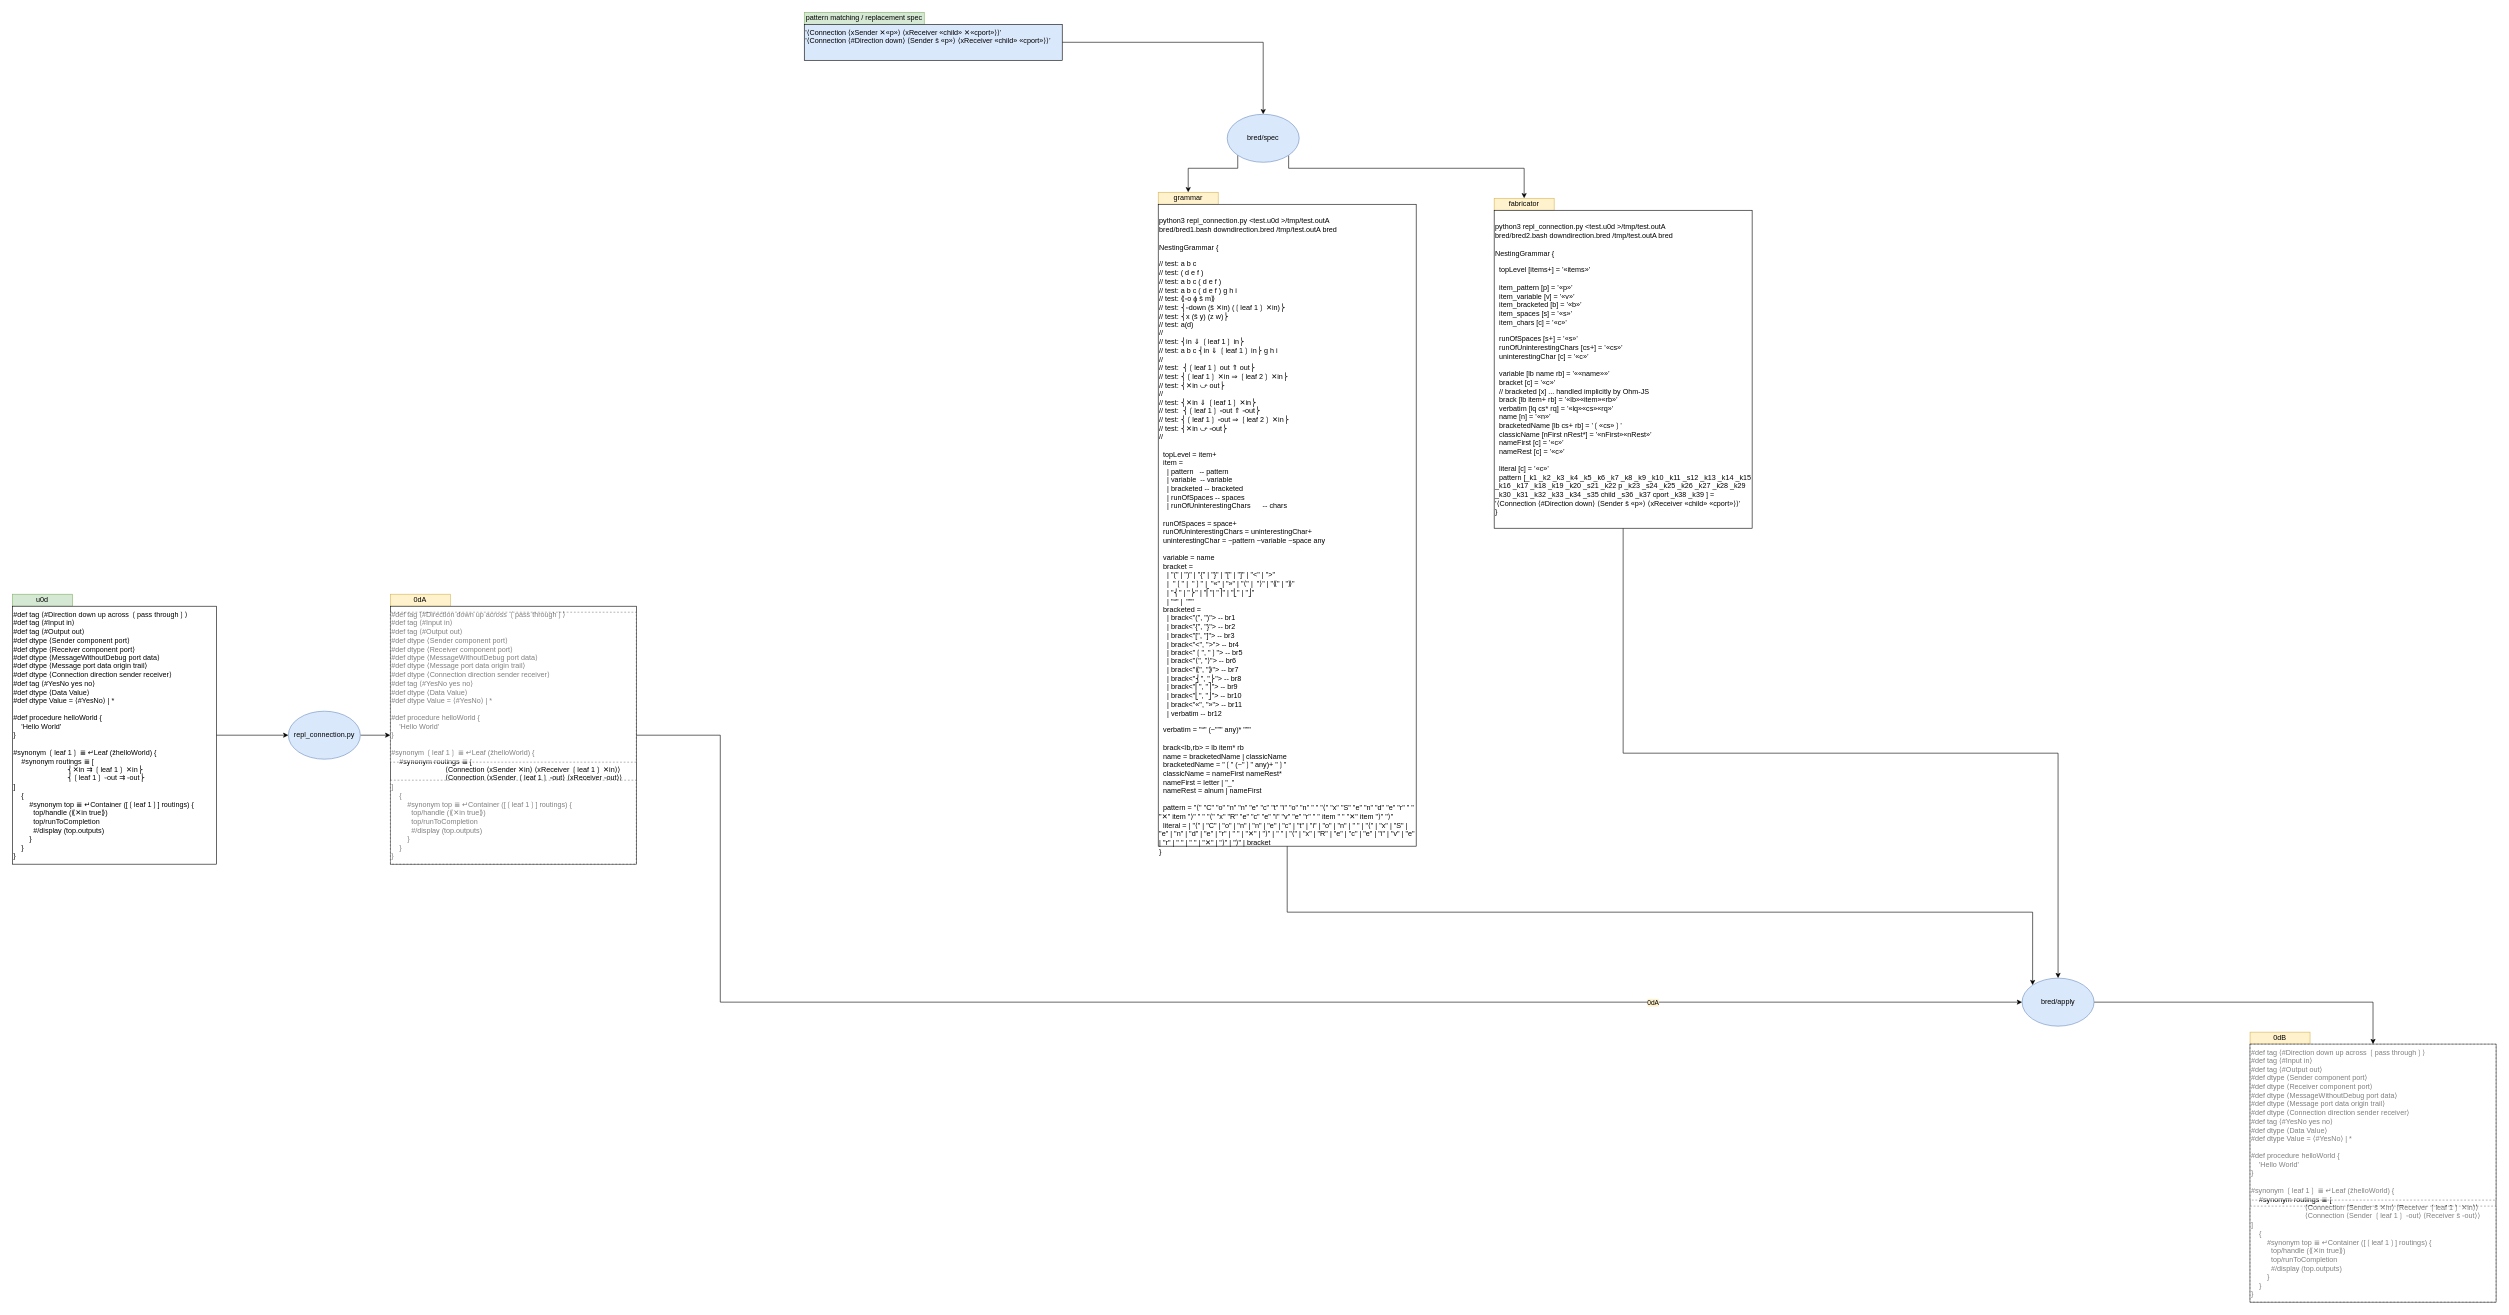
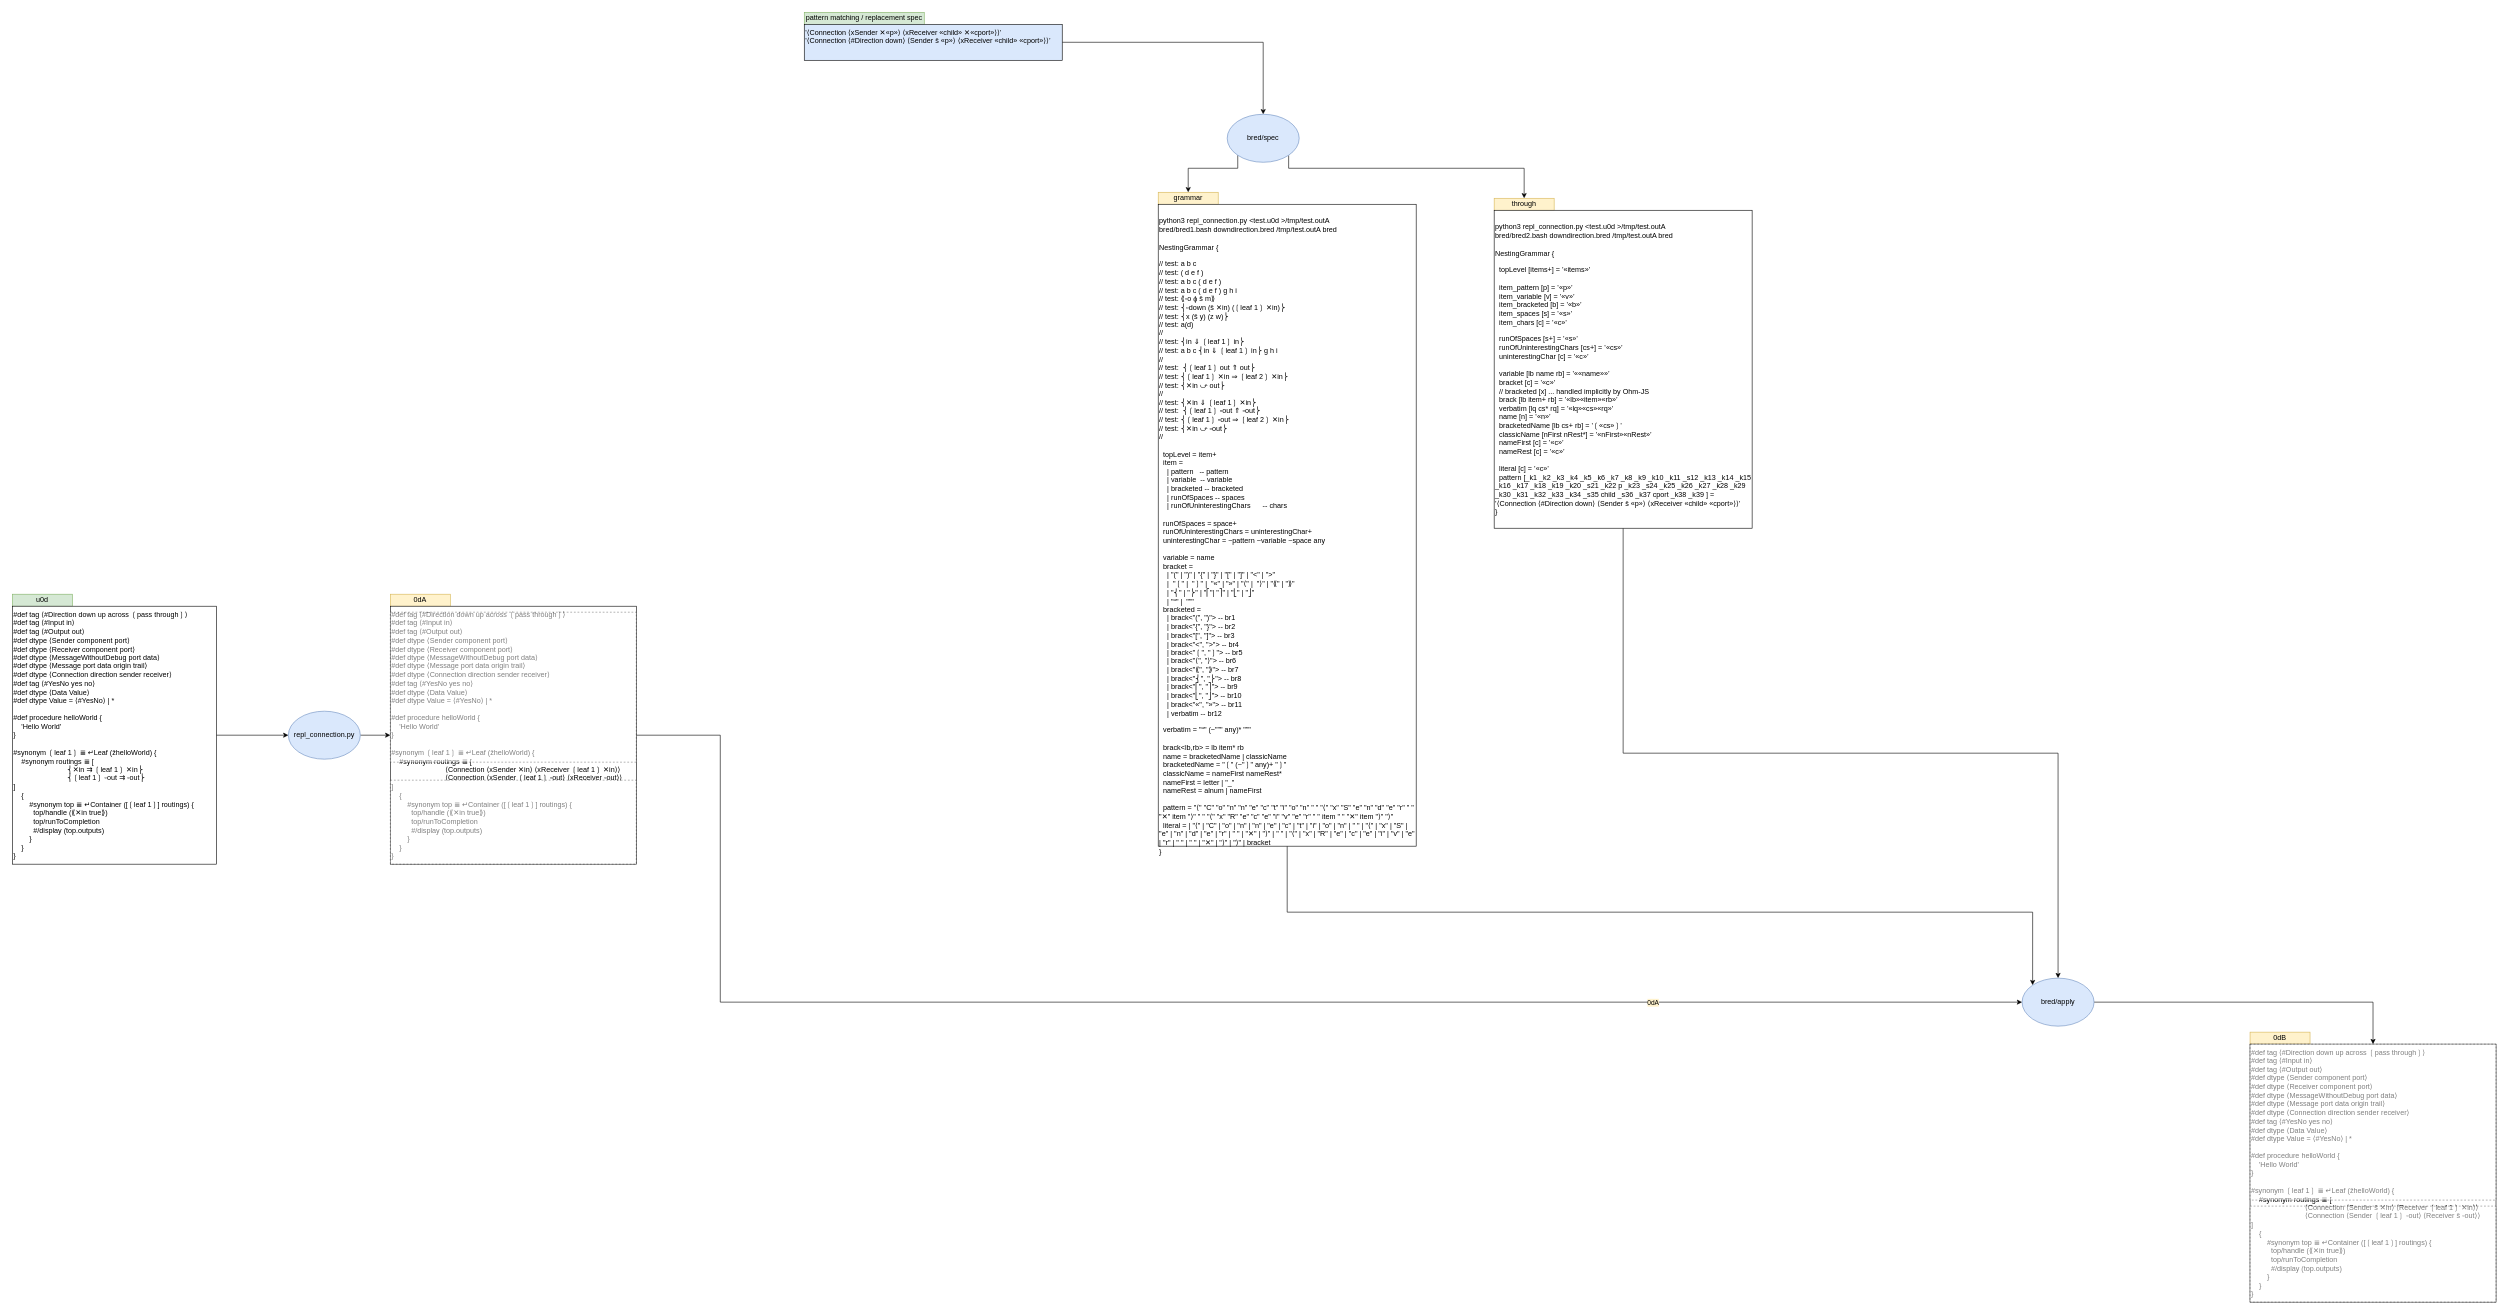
node "fabricator": label "fabricator" -> "through"
